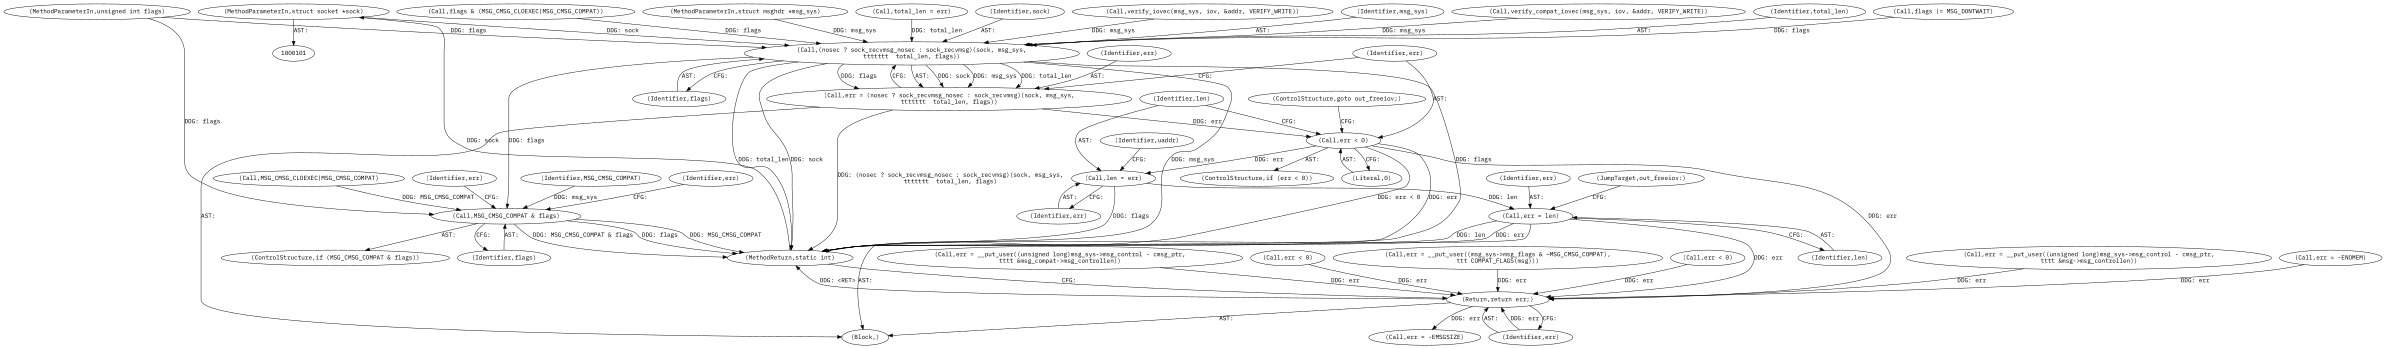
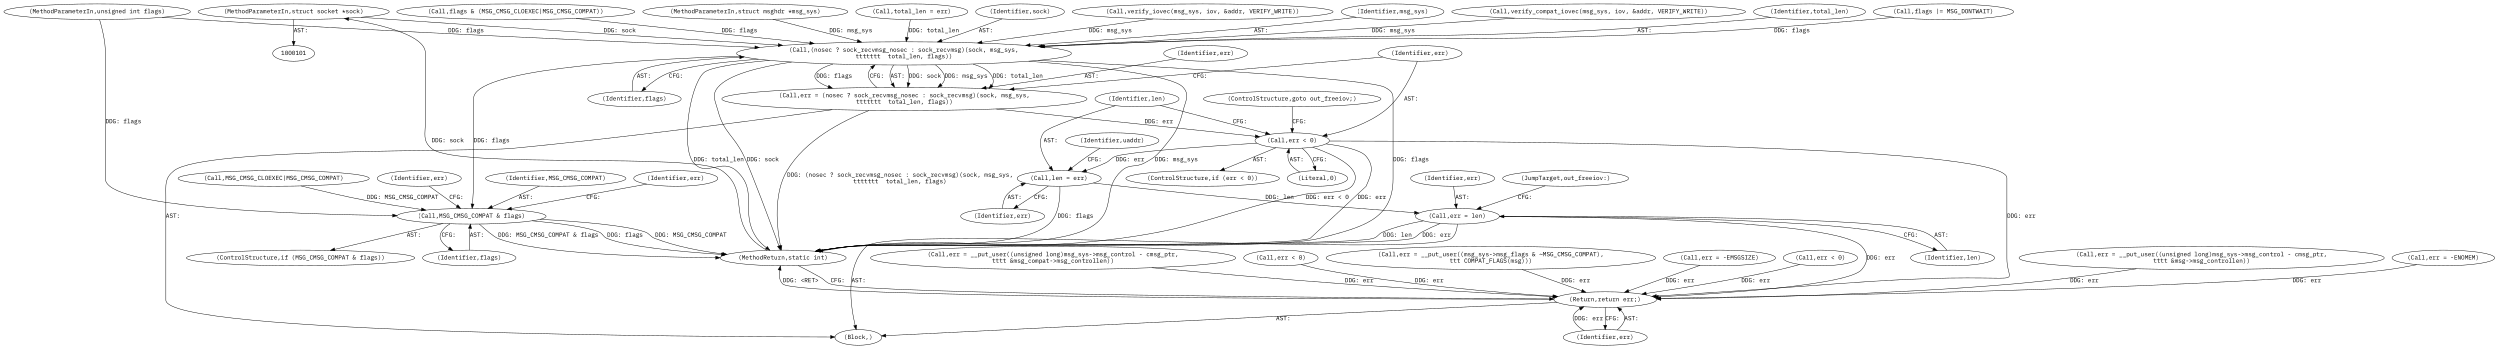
edge "(Identifier,MSG_CMSG_COMPAT)" -> "(Call,MSG_CMSG_COMPAT & flags)": label "DDG: msg_sys" -> "AST: "
edge "(Return,return err;)" -> "(Call,err = -EMSGSIZE)": reversed
